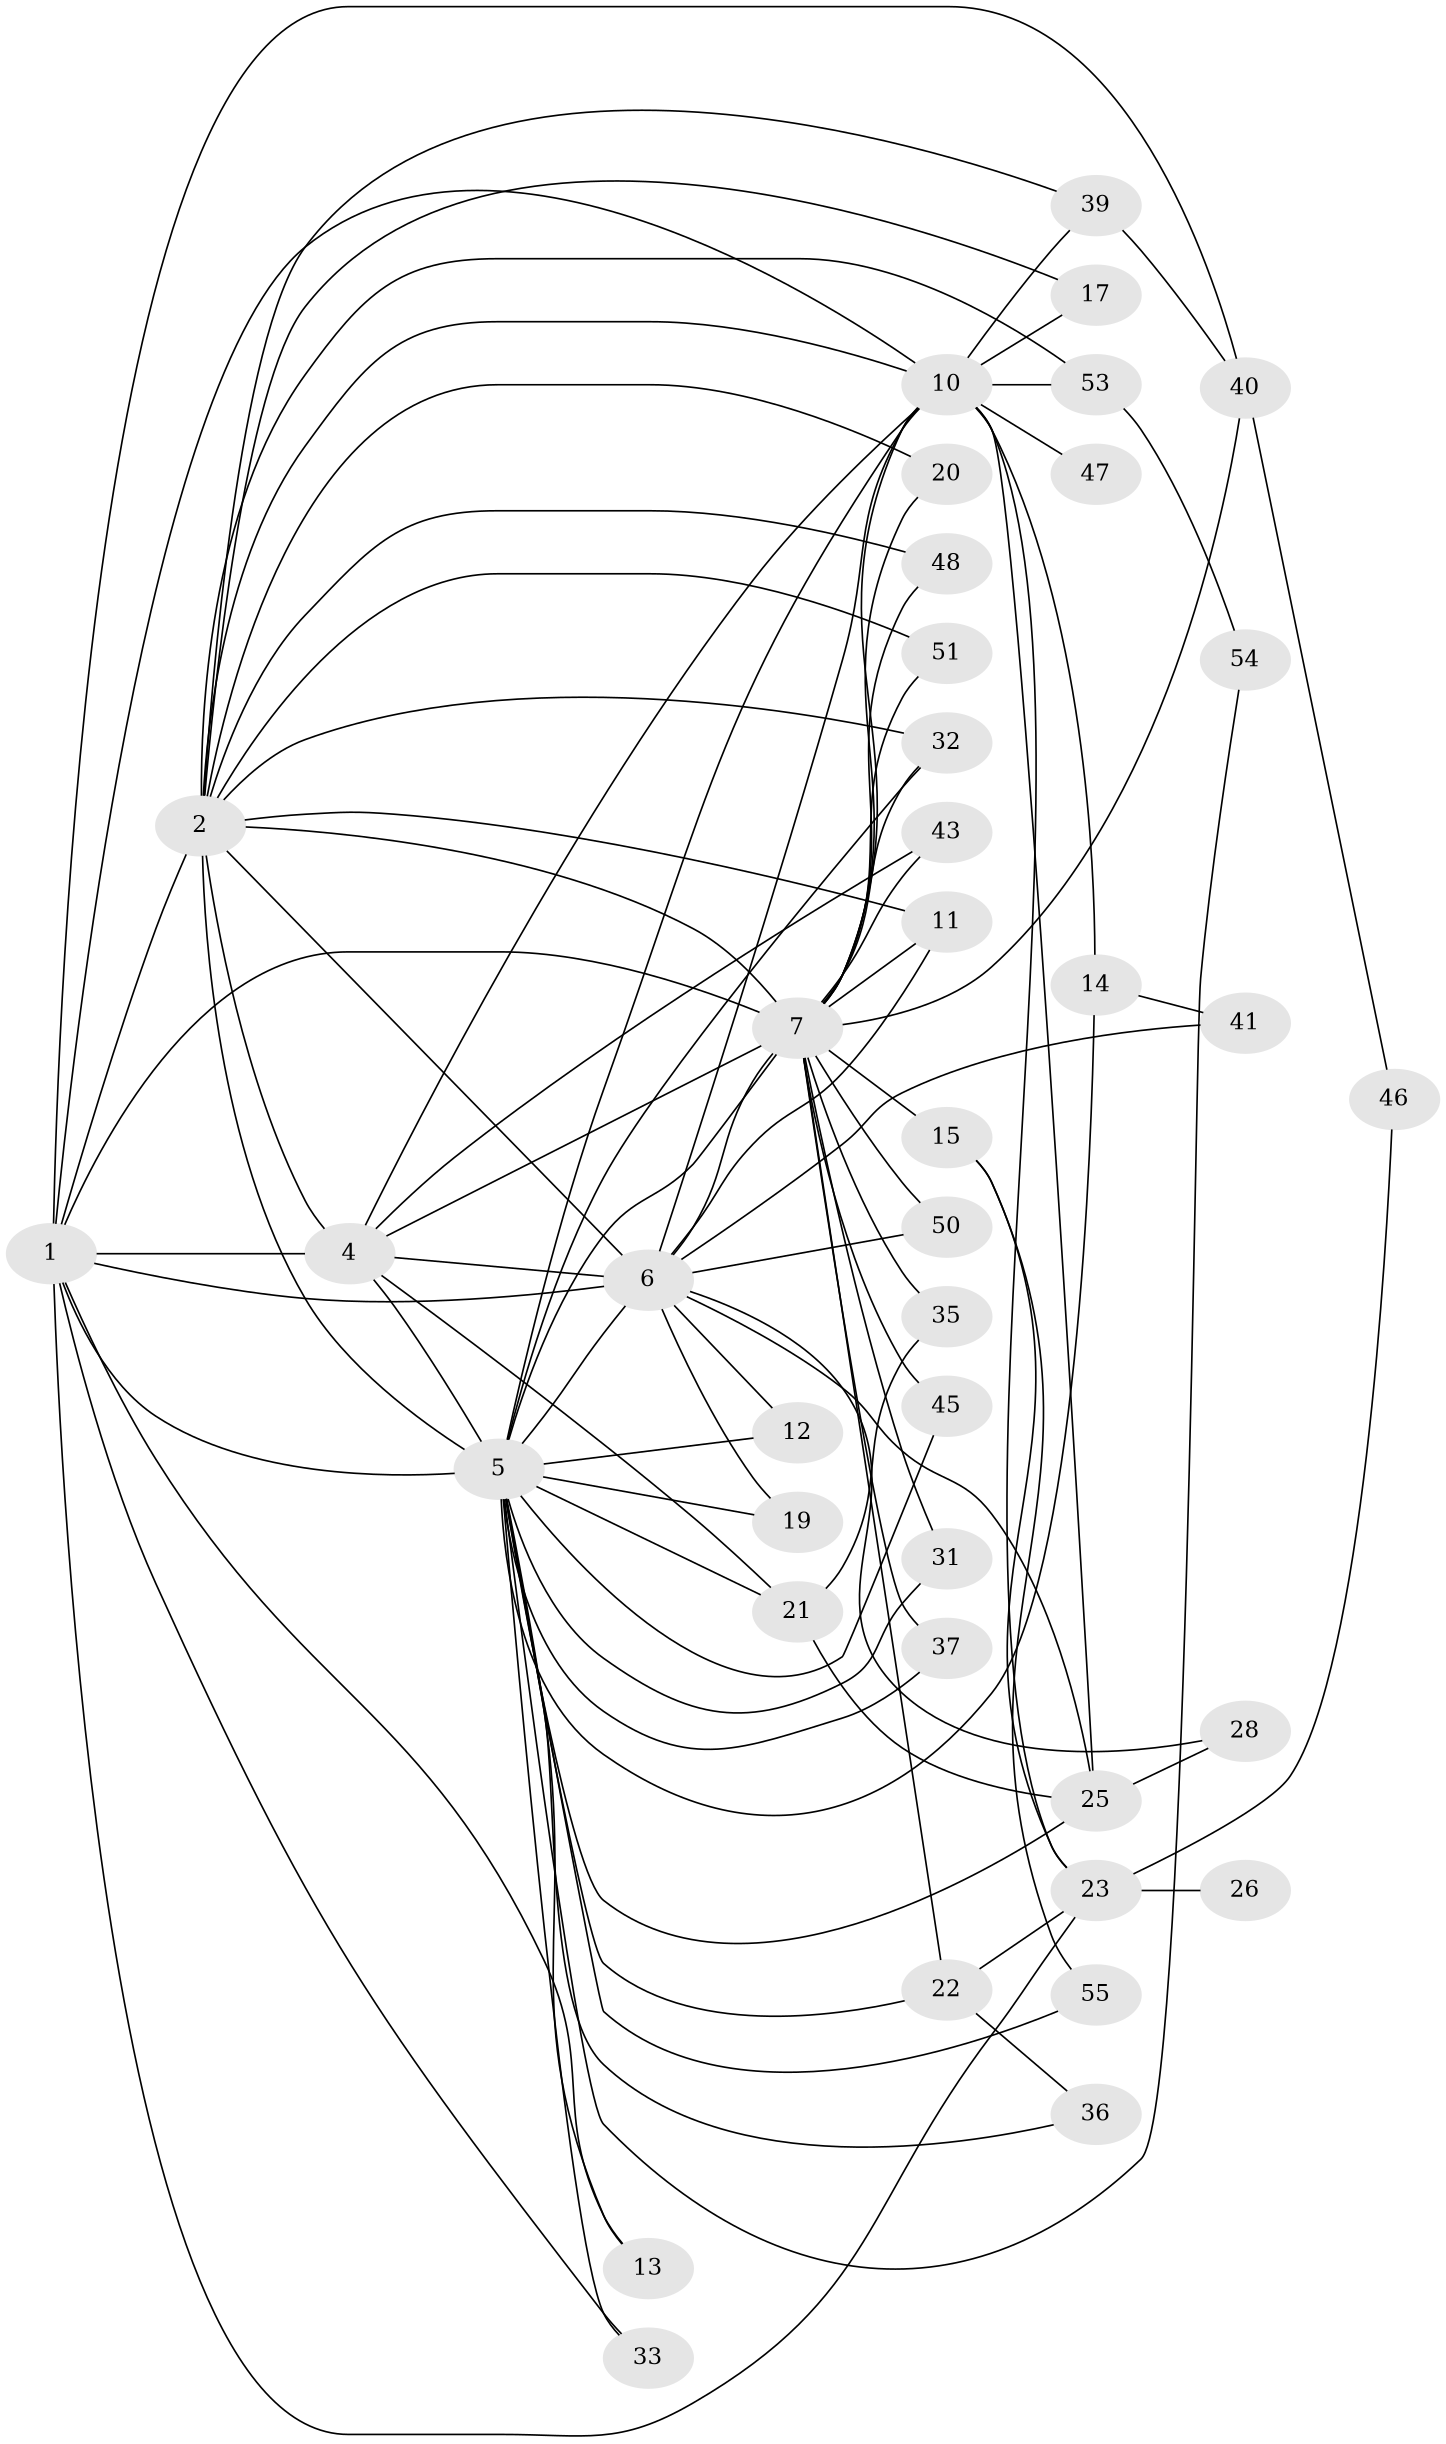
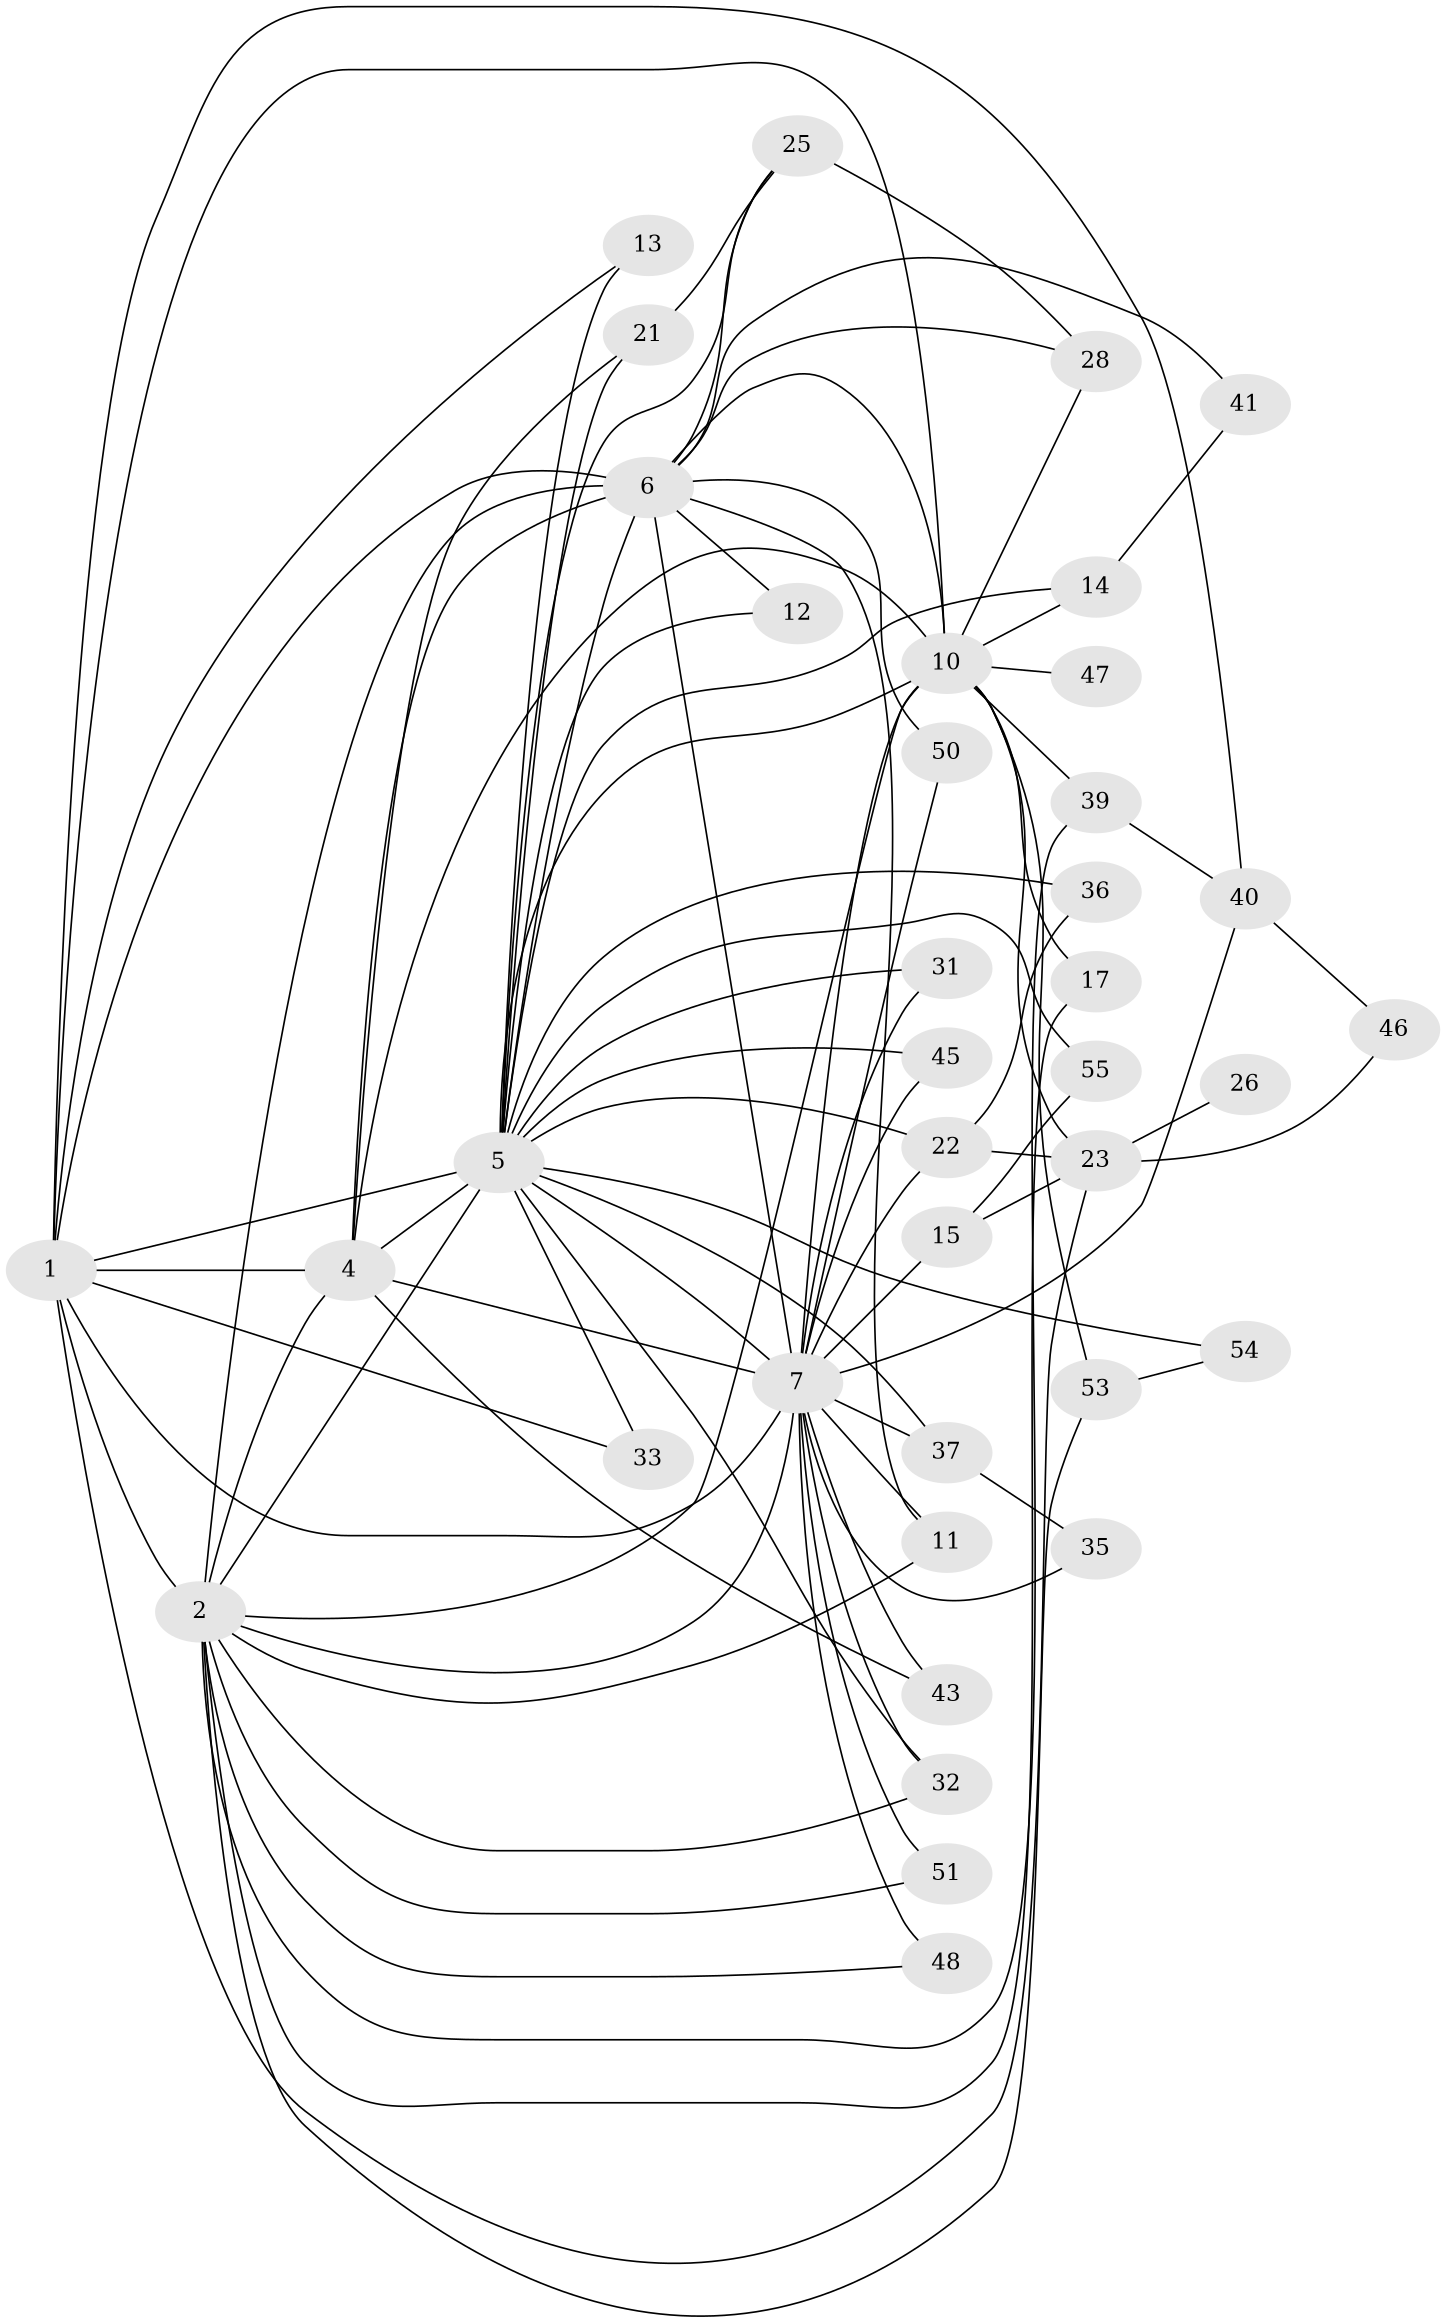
node "20": removed
edge "10" -- "25": now "10" -- "28"
edge "35" -- "21": now "35" -- "37"
node "19": removed
